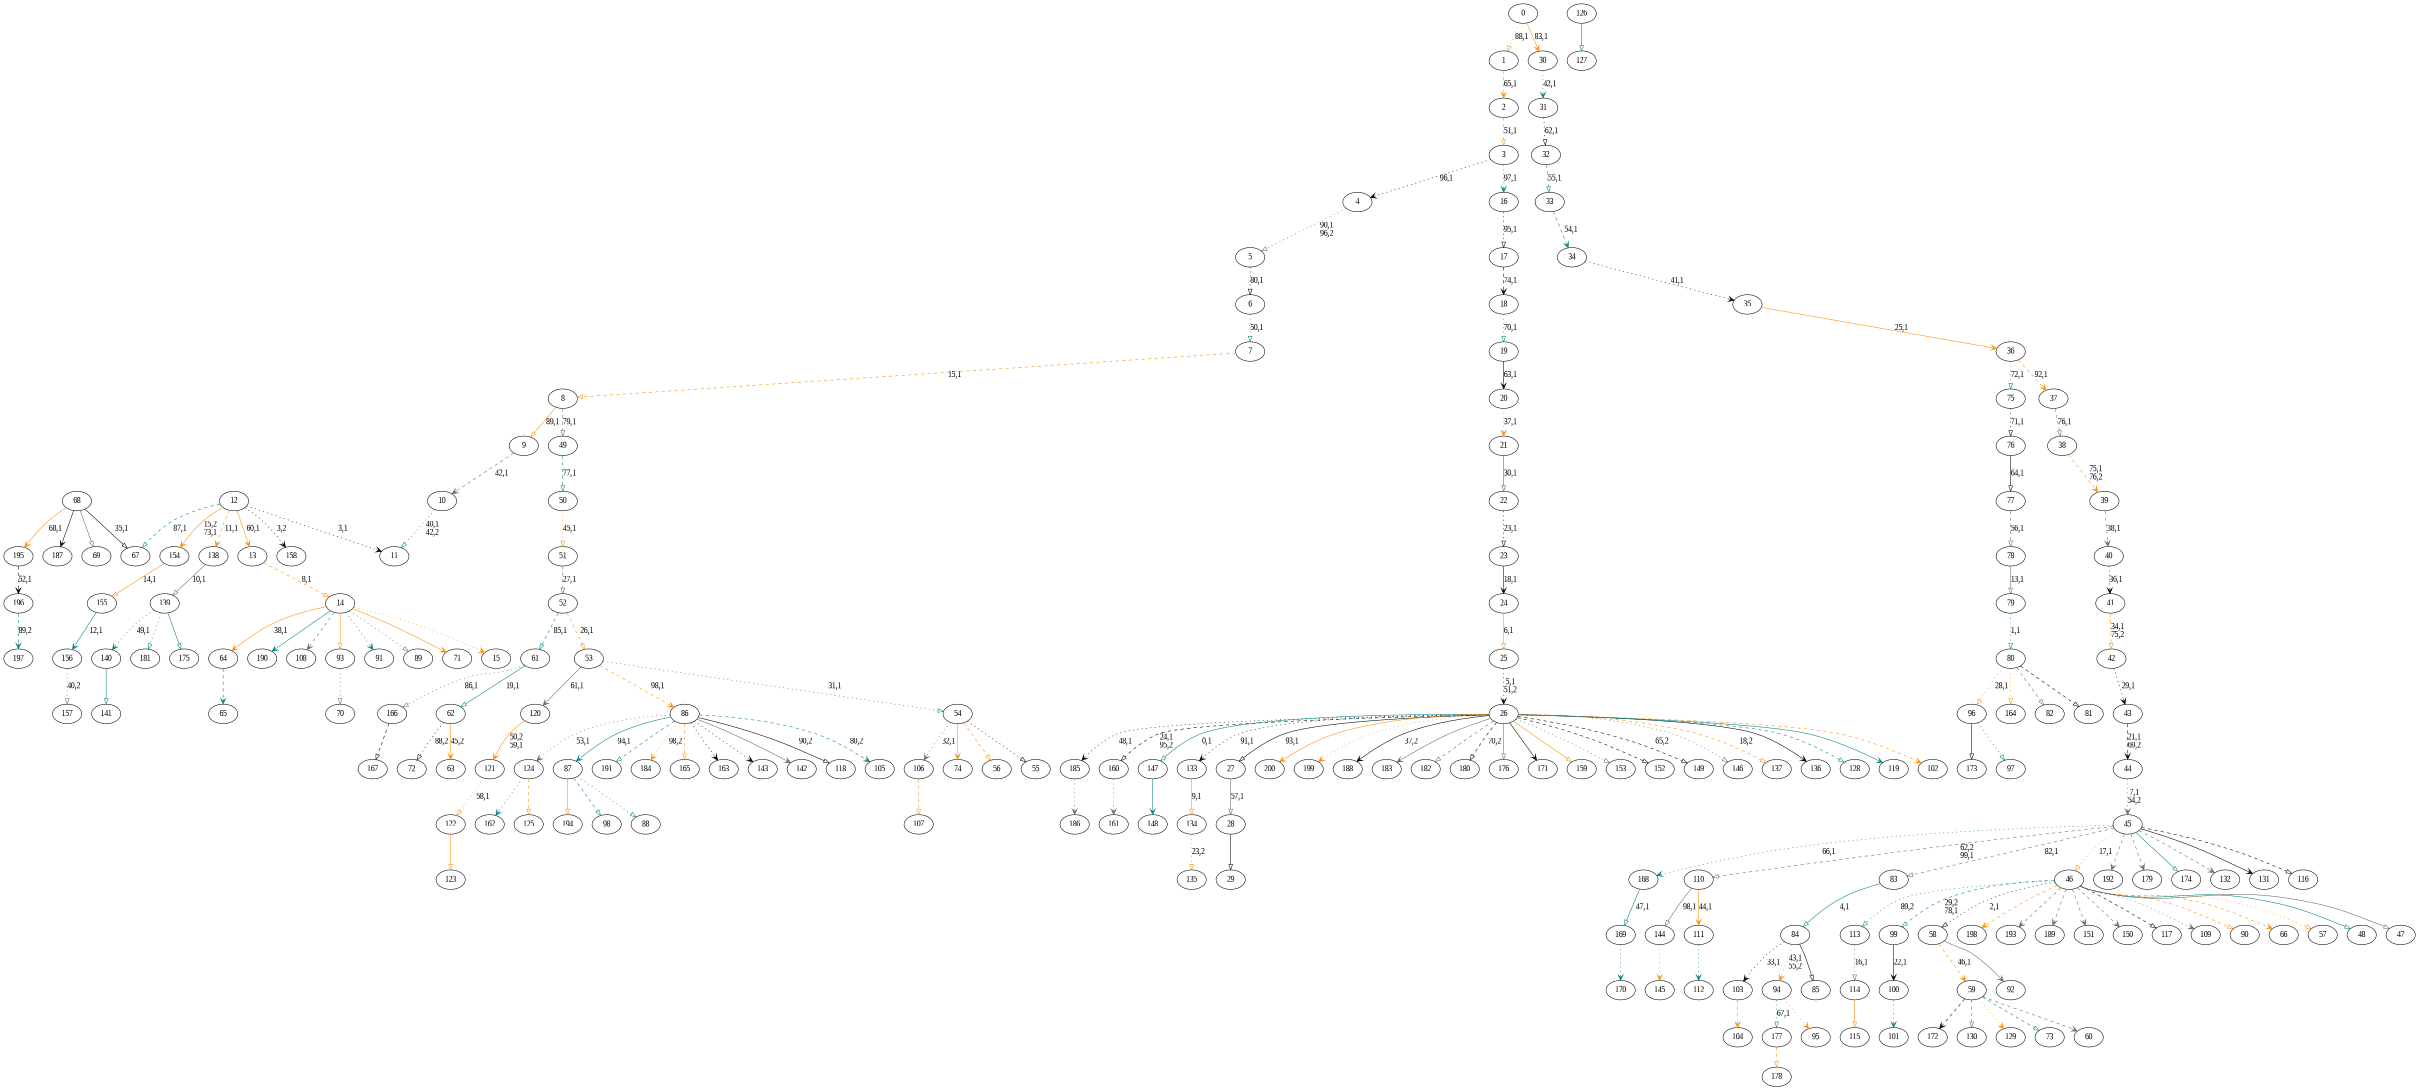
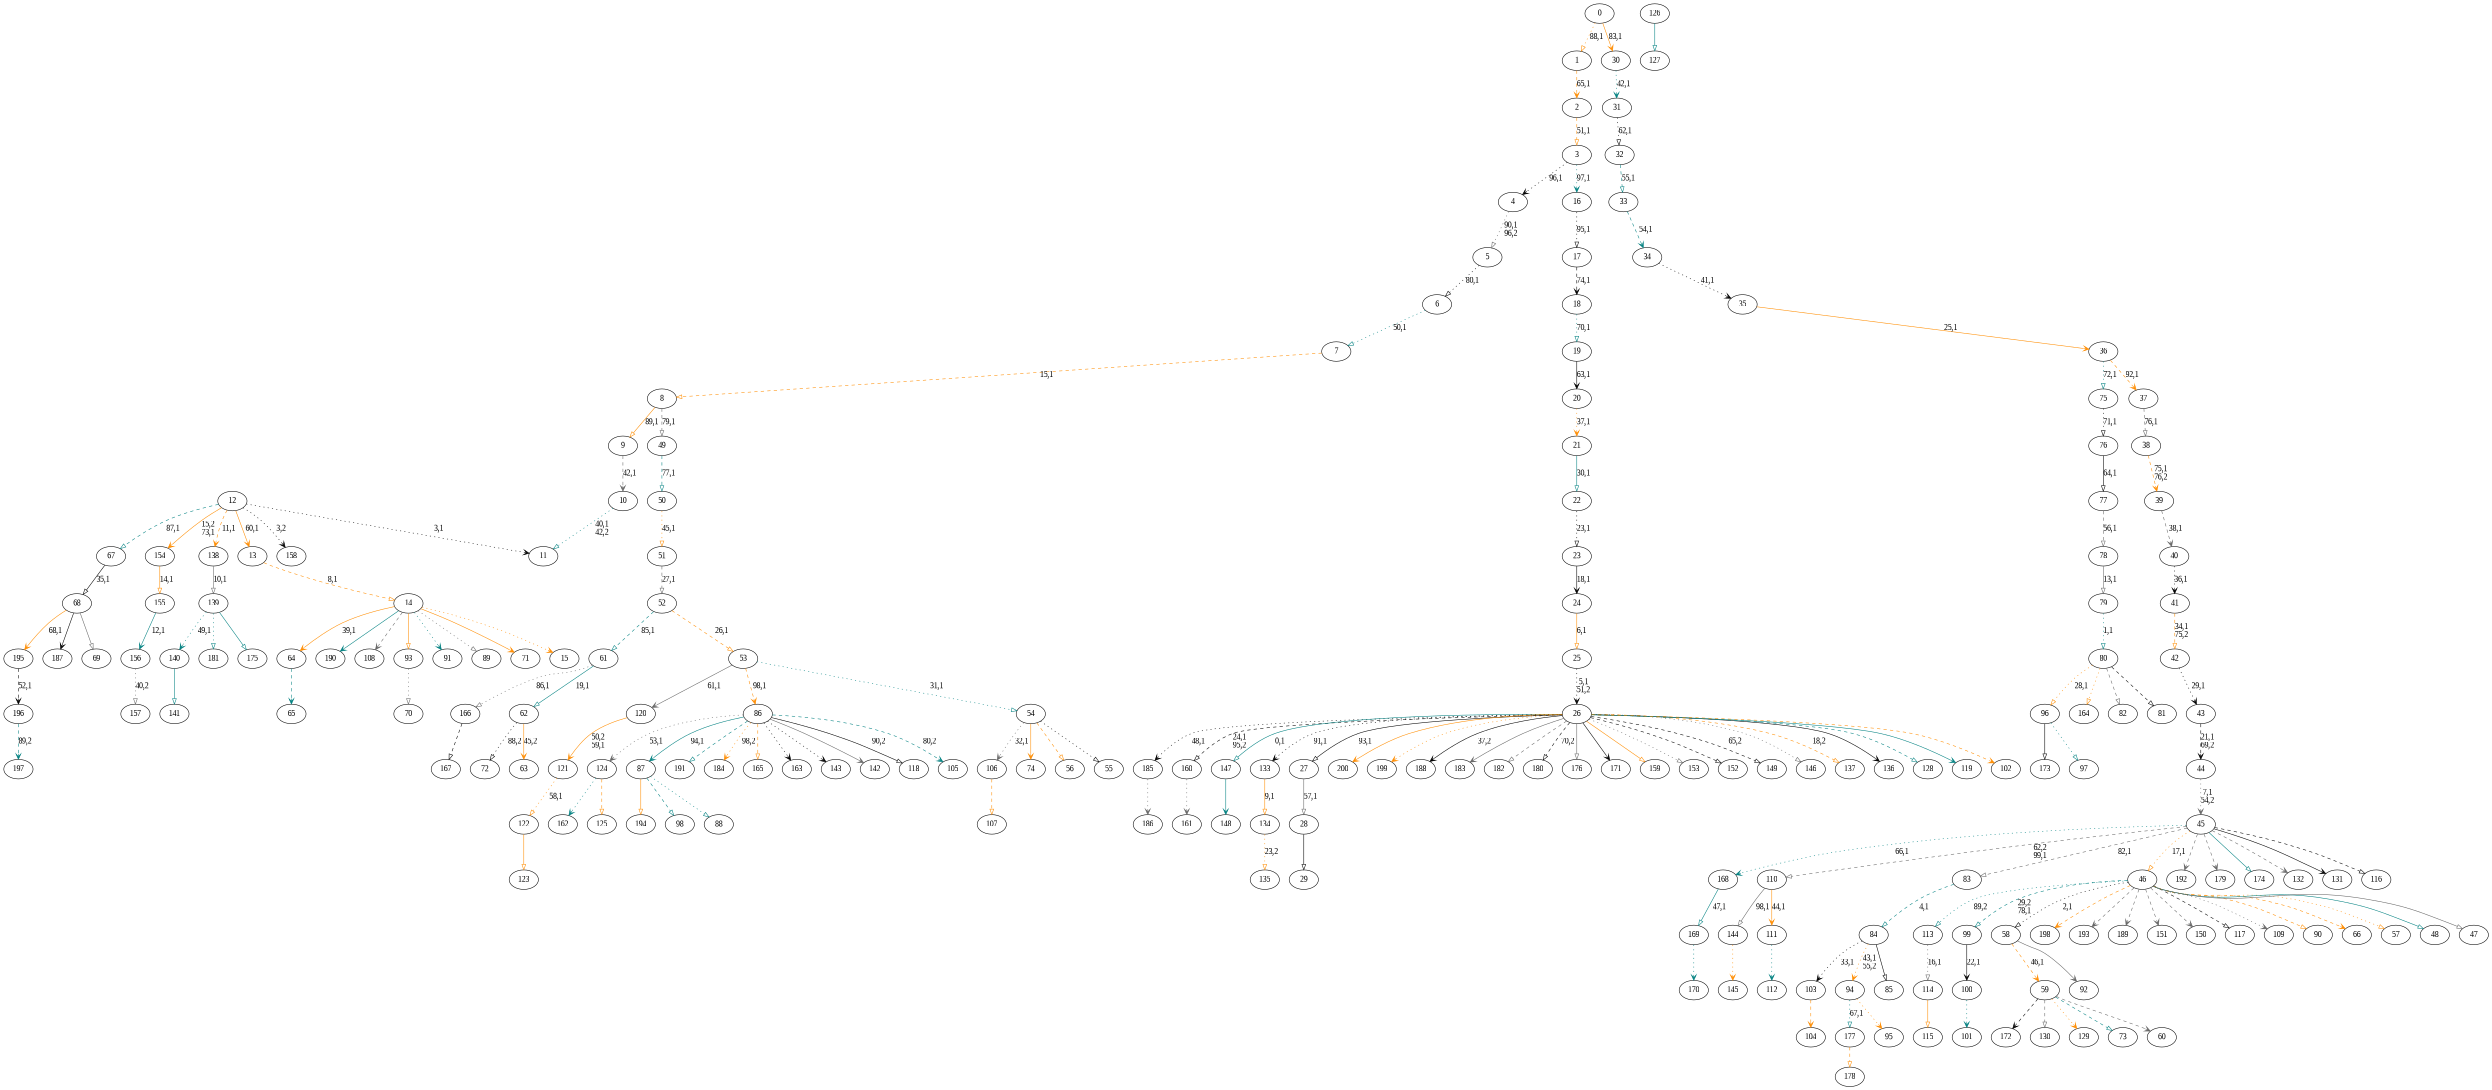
edge "68" -> "67": reversed
edge "14" -> "64": label "38,1" -> "39,1"
edge "83" -> "84": style solid -> dashed
